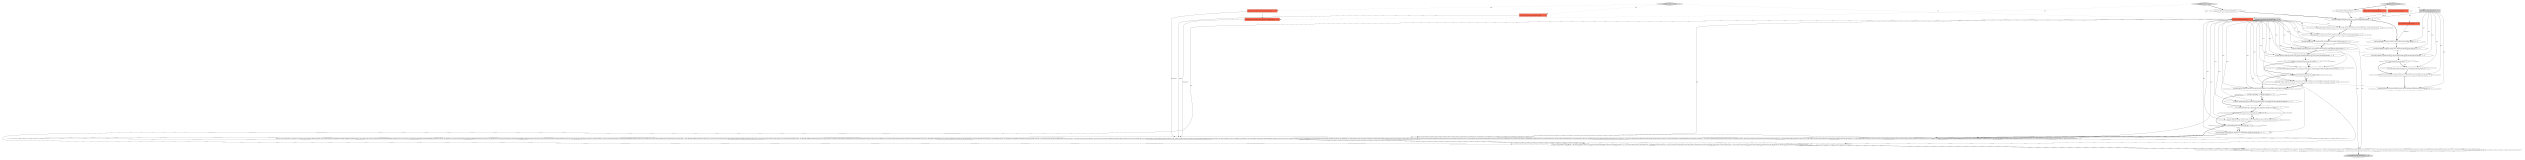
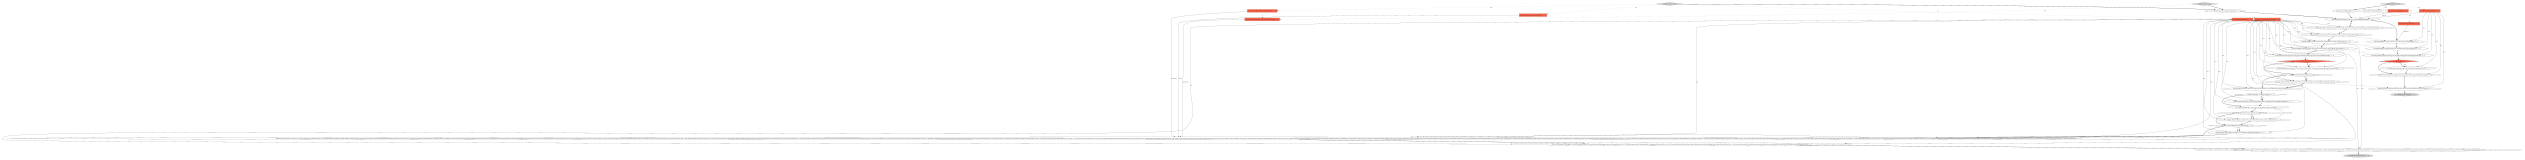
edge "saveDataSource['1', '0', '0']" -> "json.name(dataSource.getId())@@@3@@@['1', '1', '0']": added
node "DBSObjectFilter filter@@@2@@@['0', '0', '1']": fillcolor tomato -> white
node "JsonWriter json@@@2@@@['0', '0', '1']": fillcolor lightgray -> tomato
node "@NotNull JsonWriter json@@@2@@@['0', '1', '0']": fillcolor lightgray -> tomato
node "dataSource.isShowSystemObjects()@@@10@@@['1', '1', '0']": fillcolor white -> tomato
node "!filter.isEnabled()@@@8@@@['0', '0', '1']": fillcolor white -> tomato
node "json.endObject()@@@13@@@['0', '0', '1']": added
